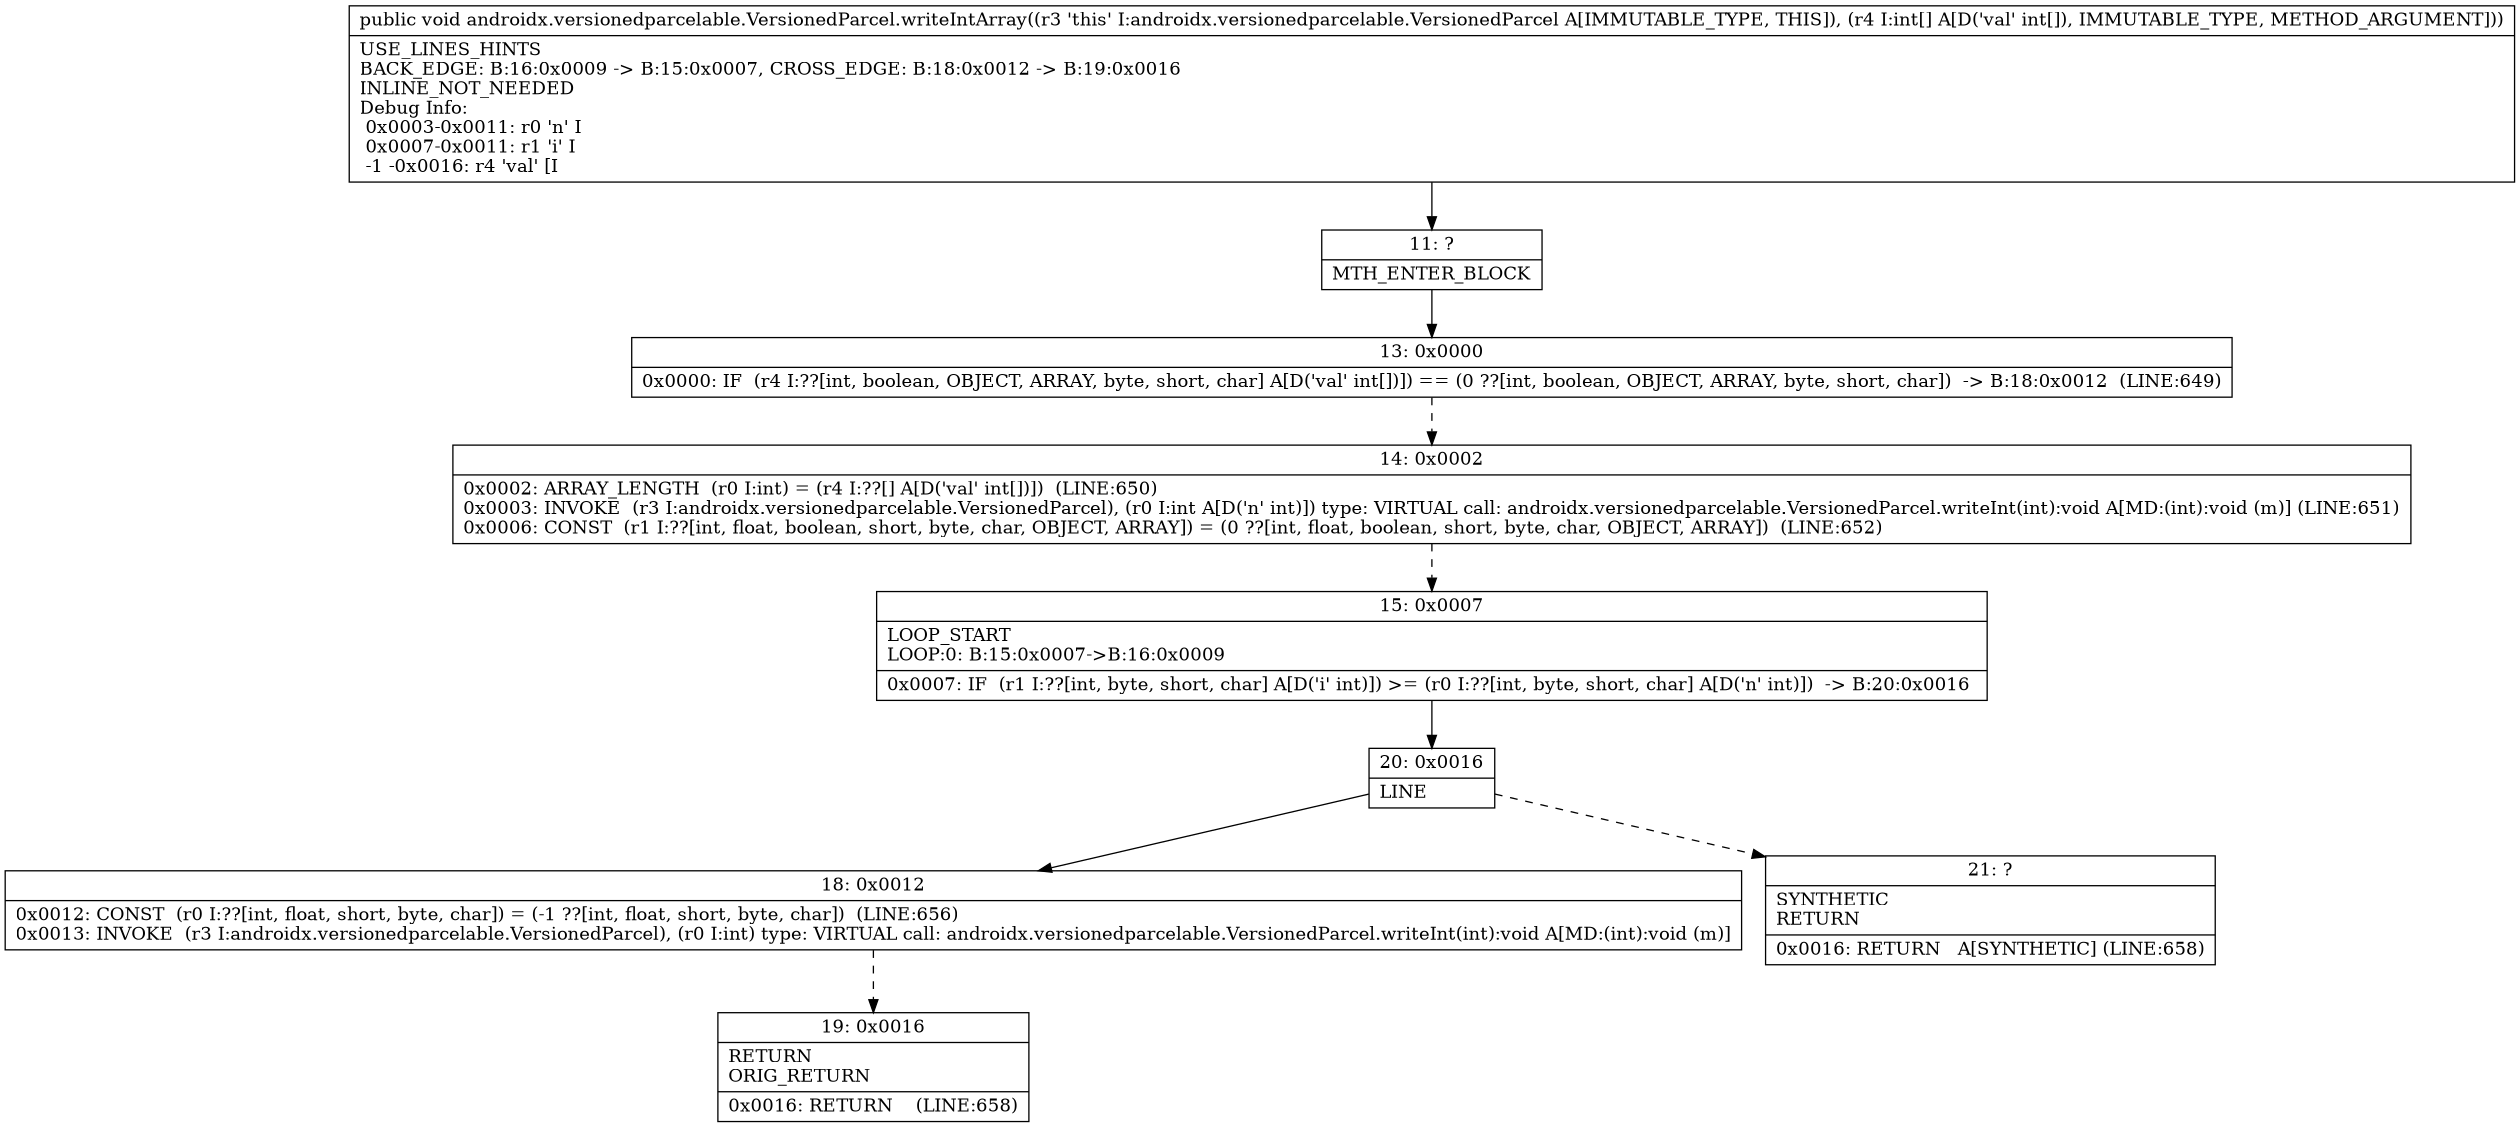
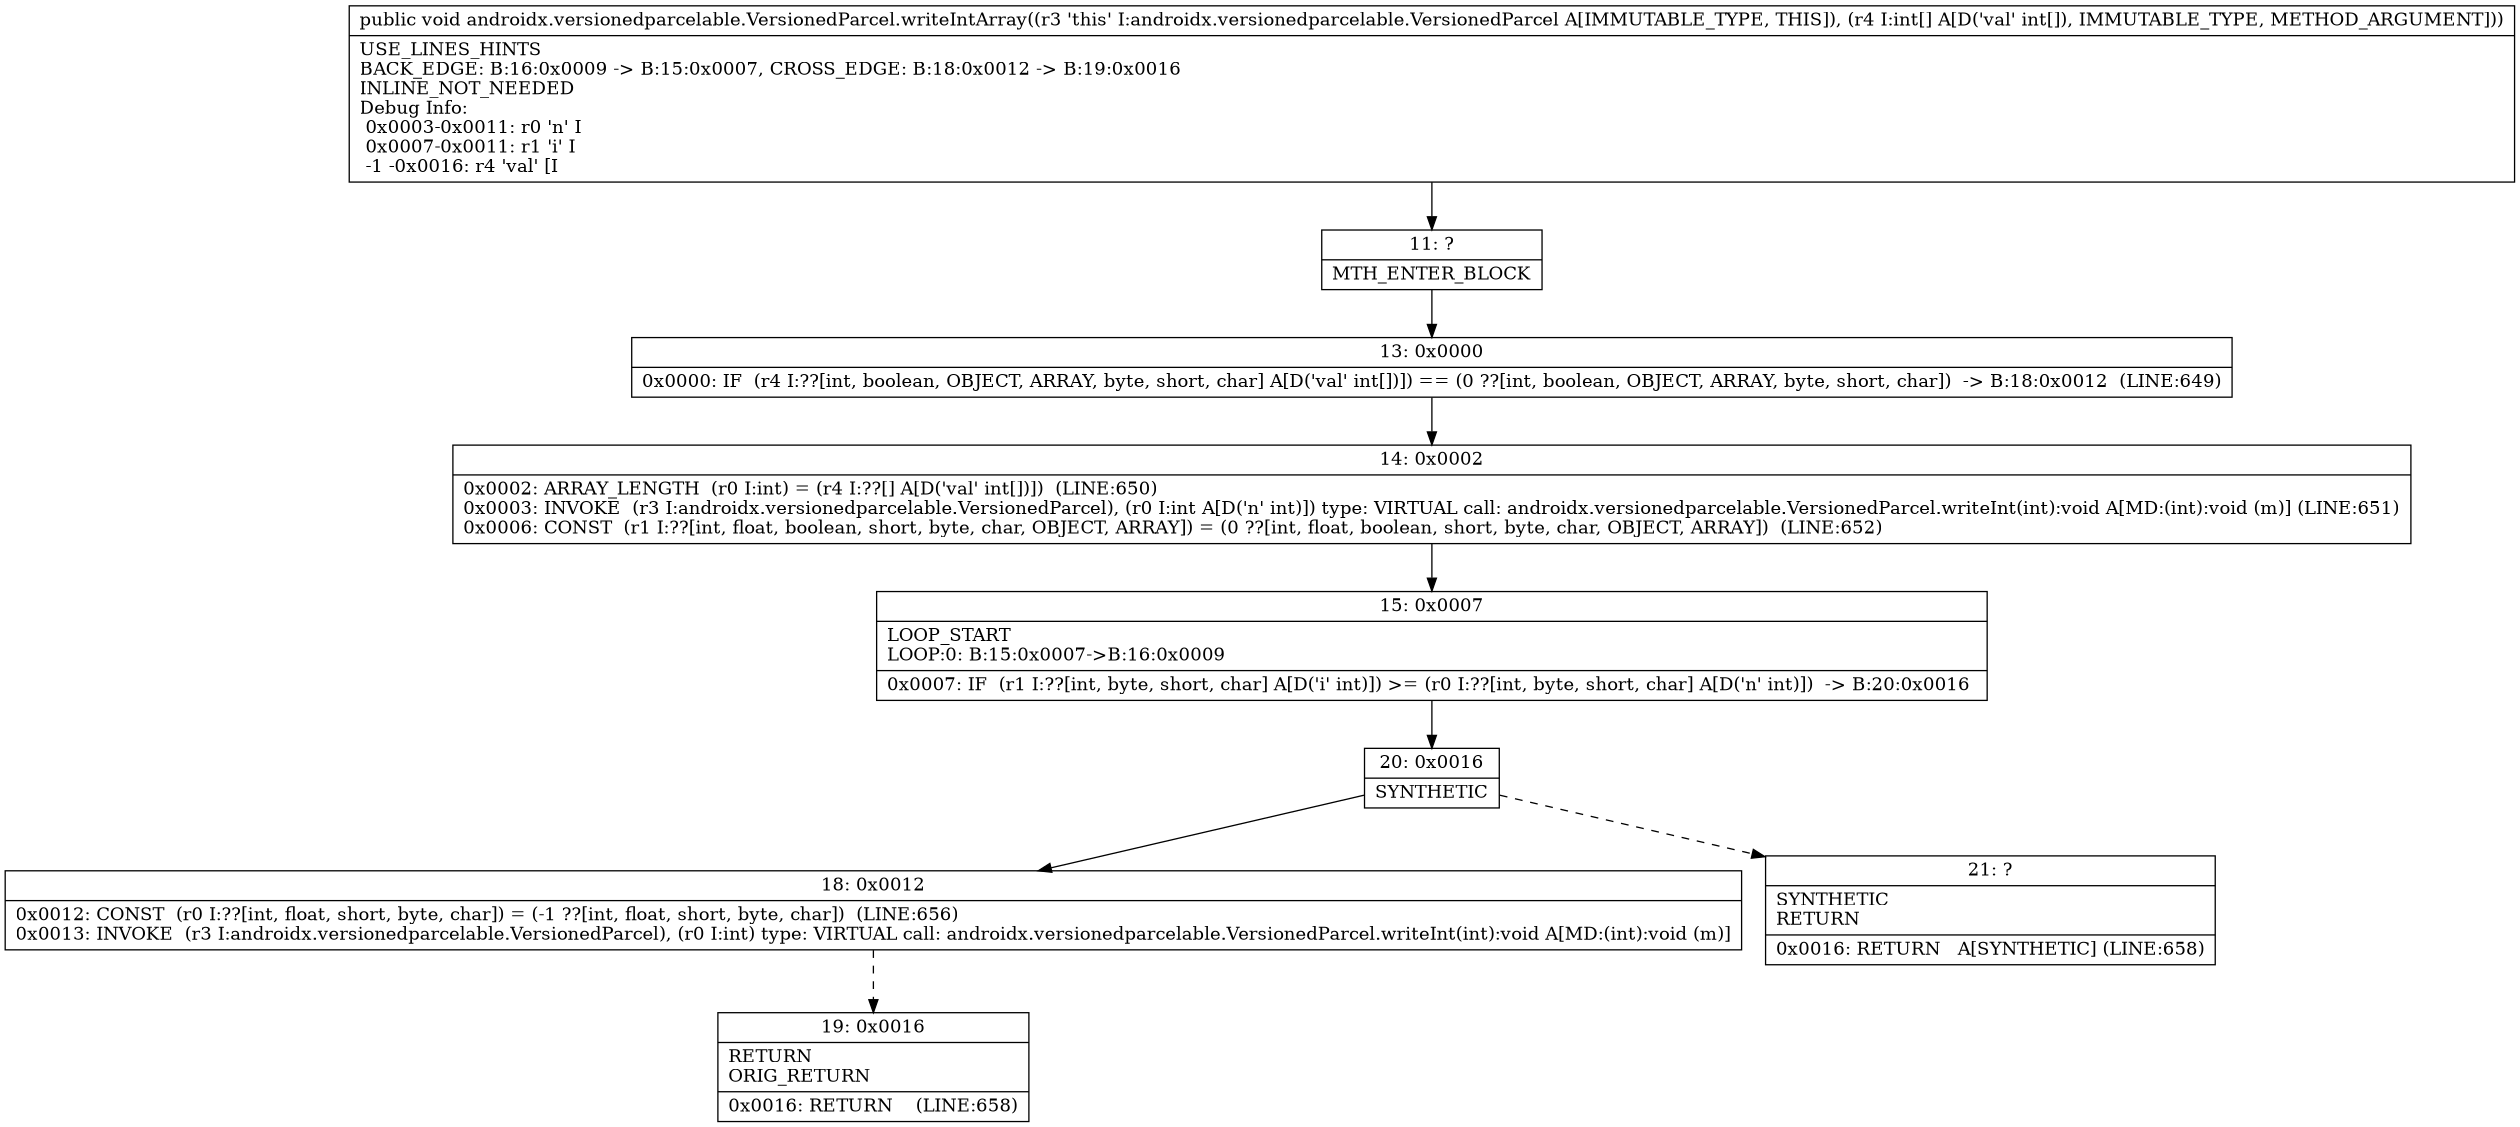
edge "13: 0x0000" -> "14: 0x0002": style dashed -> solid
edge "14: 0x0002" -> "15: 0x0007": style dashed -> solid
node "20: 0x0016": text "LINE" -> "SYNTHETIC"
